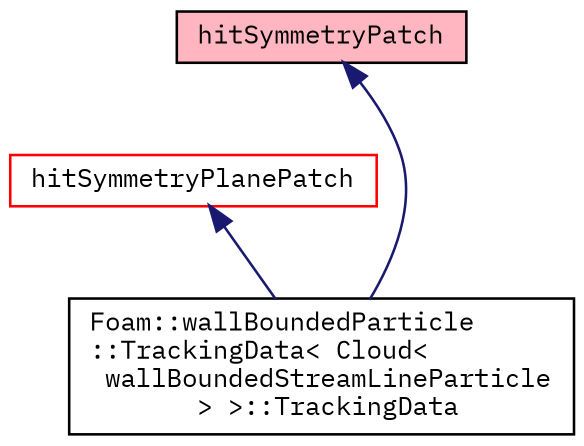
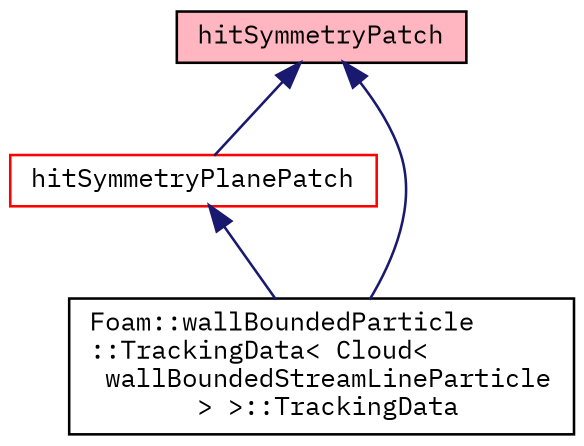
edge "hitSymmetryPlanePatch" -> "hitSymmetryPatch": added
